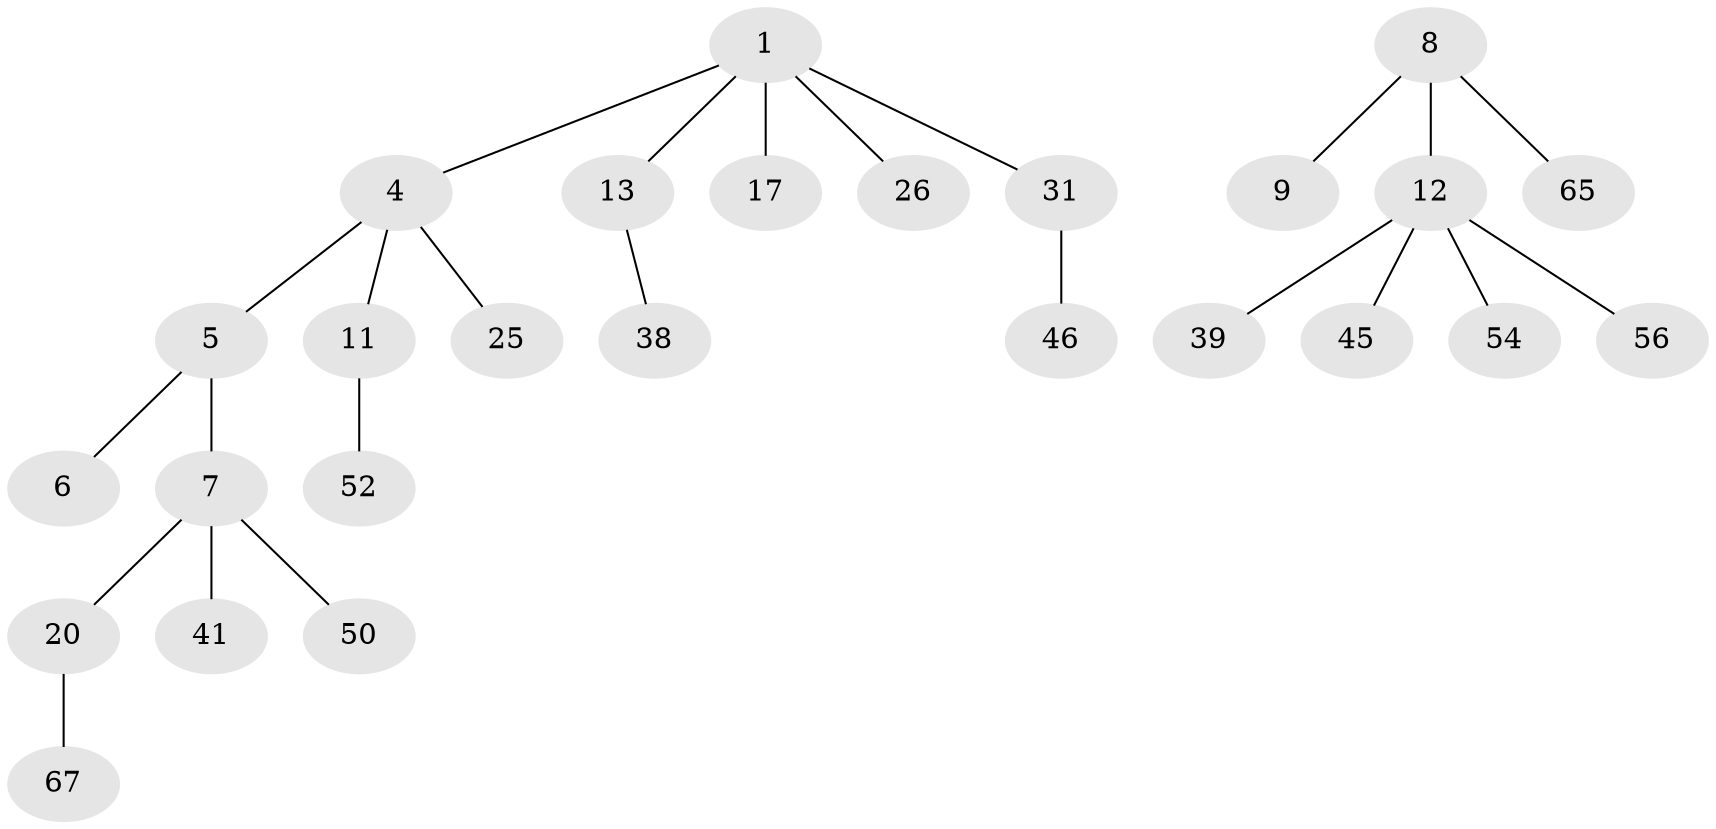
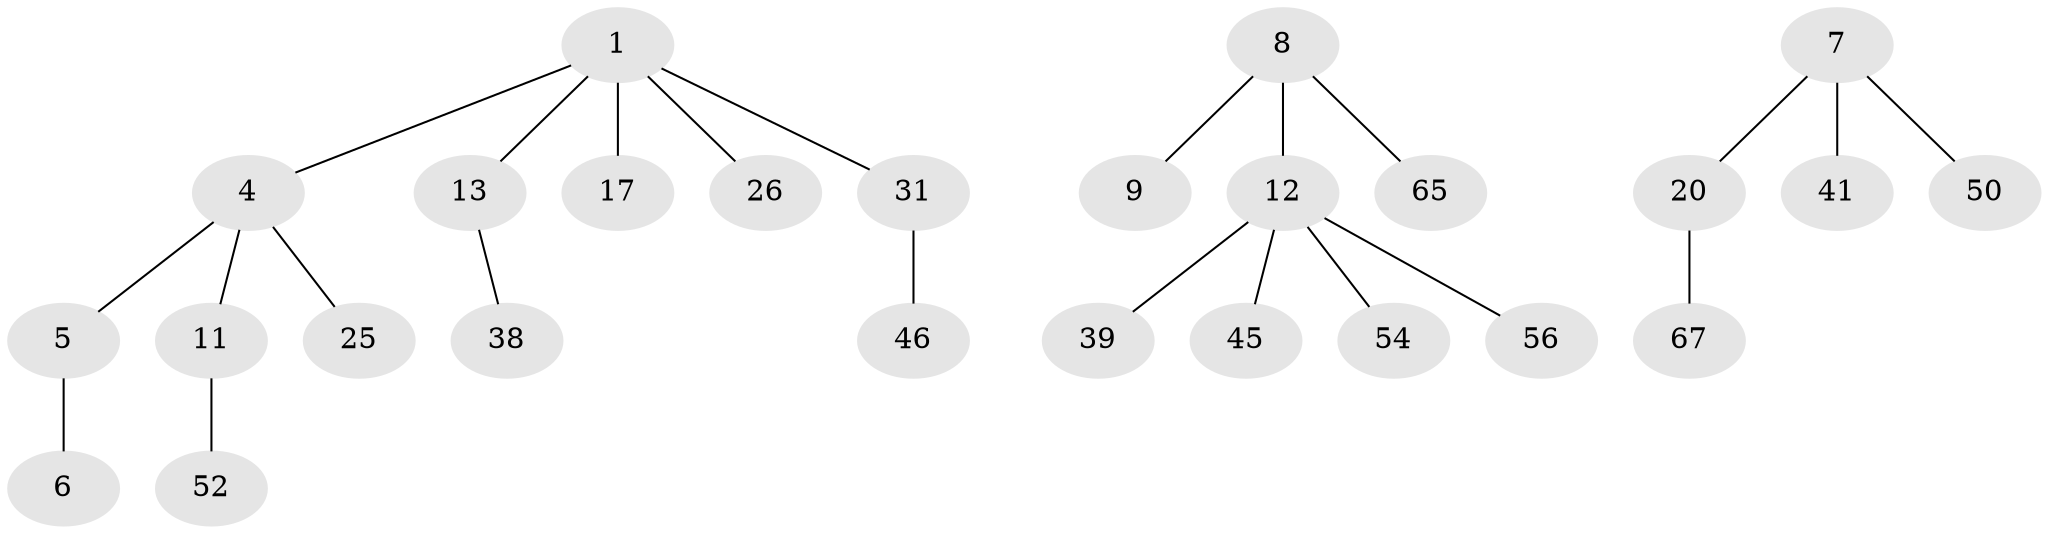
edge "5" -- "7": removed
